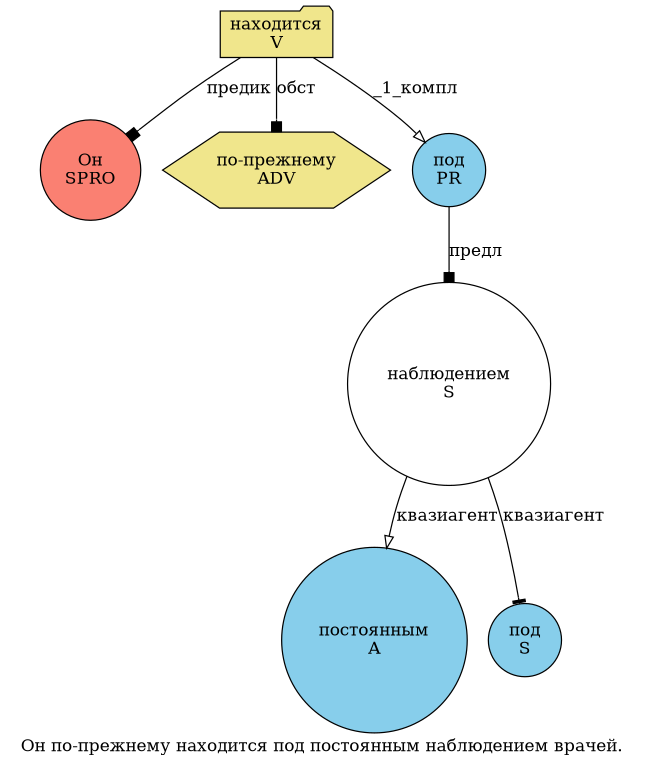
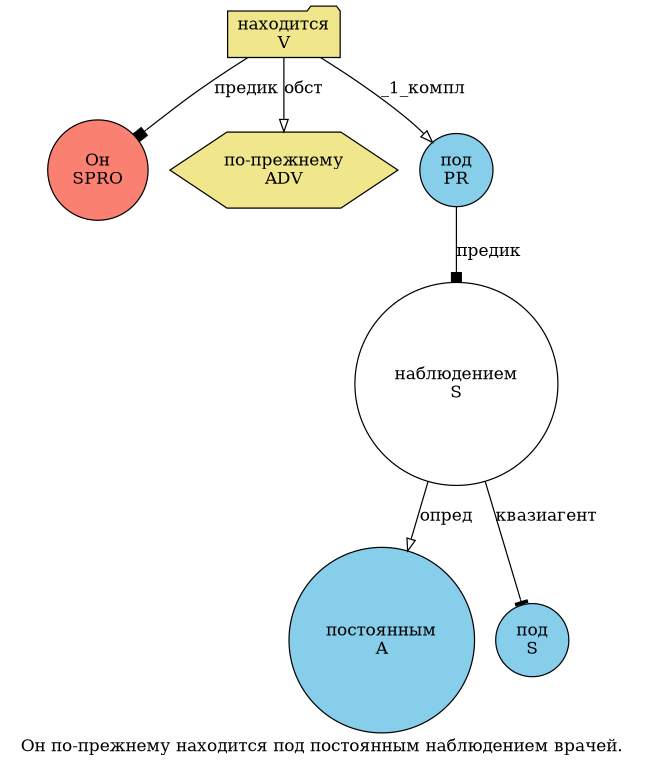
edge "находится V" -> "по-прежнему ADV": arrowhead box -> onormal
edge "под PR" -> "наблюдением S": label "предл" -> "предик"
edge "наблюдением S" -> "постоянным A": label "квазиагент" -> "опред"
